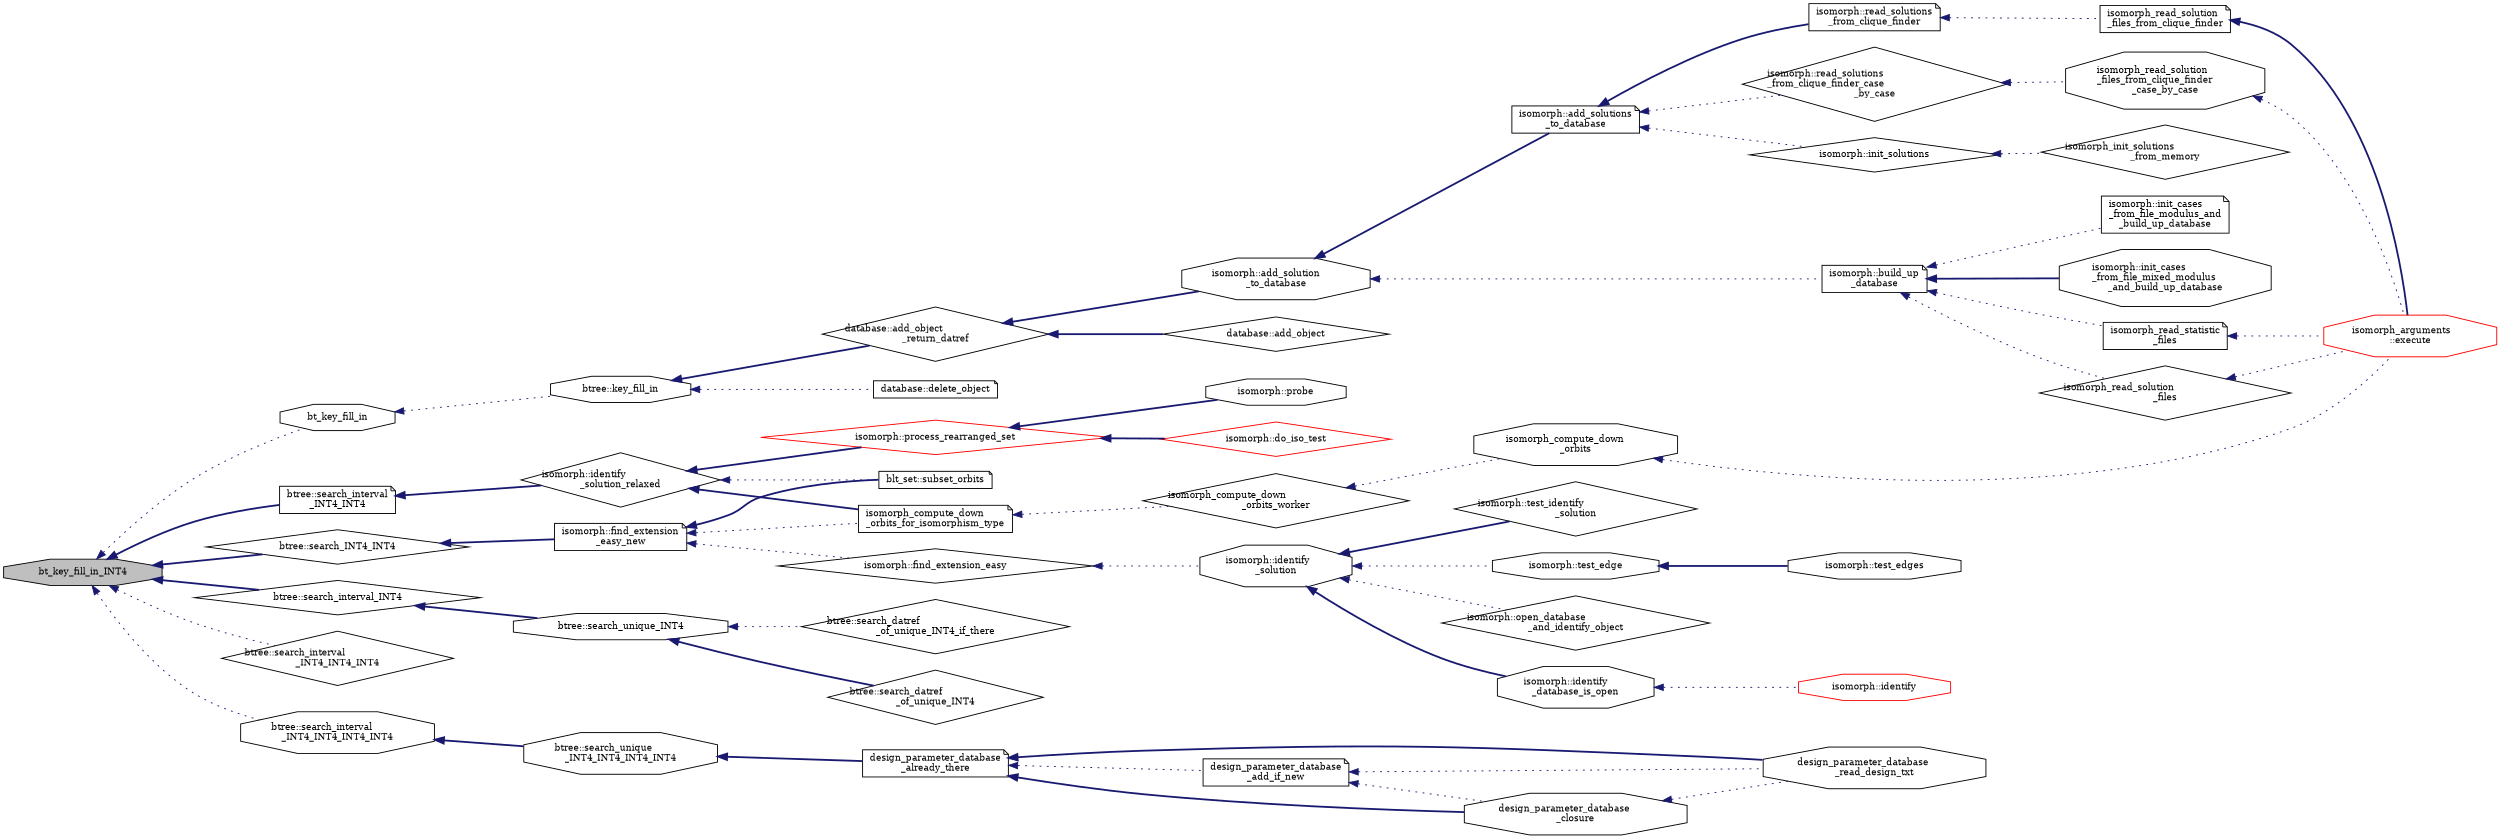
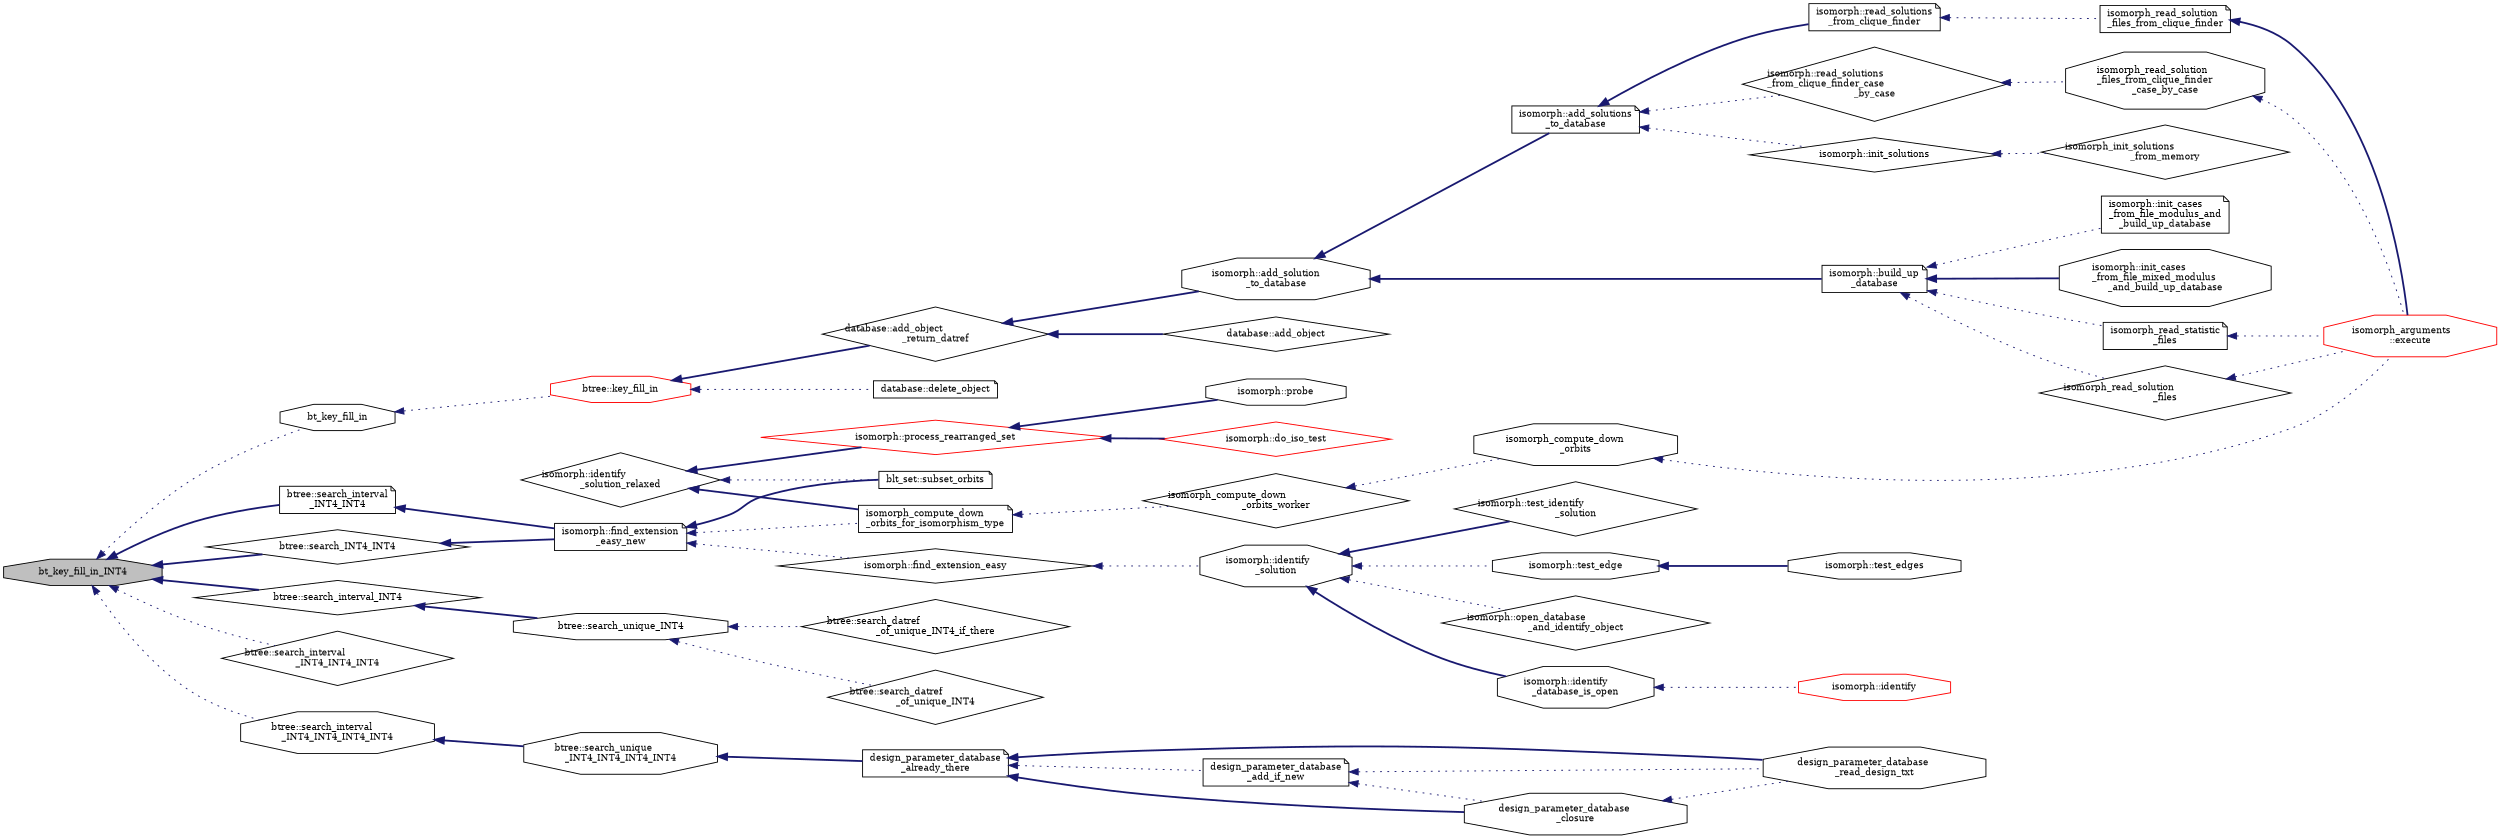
edge "isomorph::build_up _database" -> "isomorph::add_solution _to_database": style dotted -> bold
node "btree::key_fill_in": color black -> red
edge "isomorph::identify _solution_relaxed" -> "btree::search_interval _INT4_INT4": now "isomorph::find_extension _easy_new" -> "btree::search_interval _INT4_INT4"
edge "btree::search_datref _of_unique_INT4" -> "btree::search_unique_INT4": style bold -> dotted
